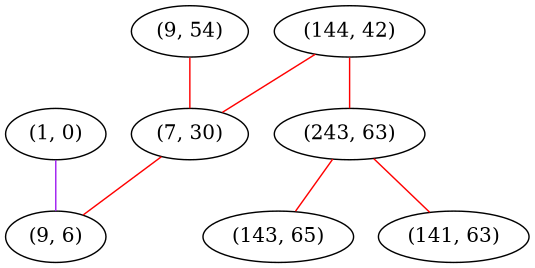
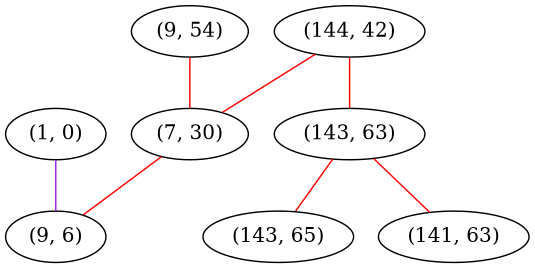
node "(243, 63)": label "(243, 63)" -> "(143, 63)"
